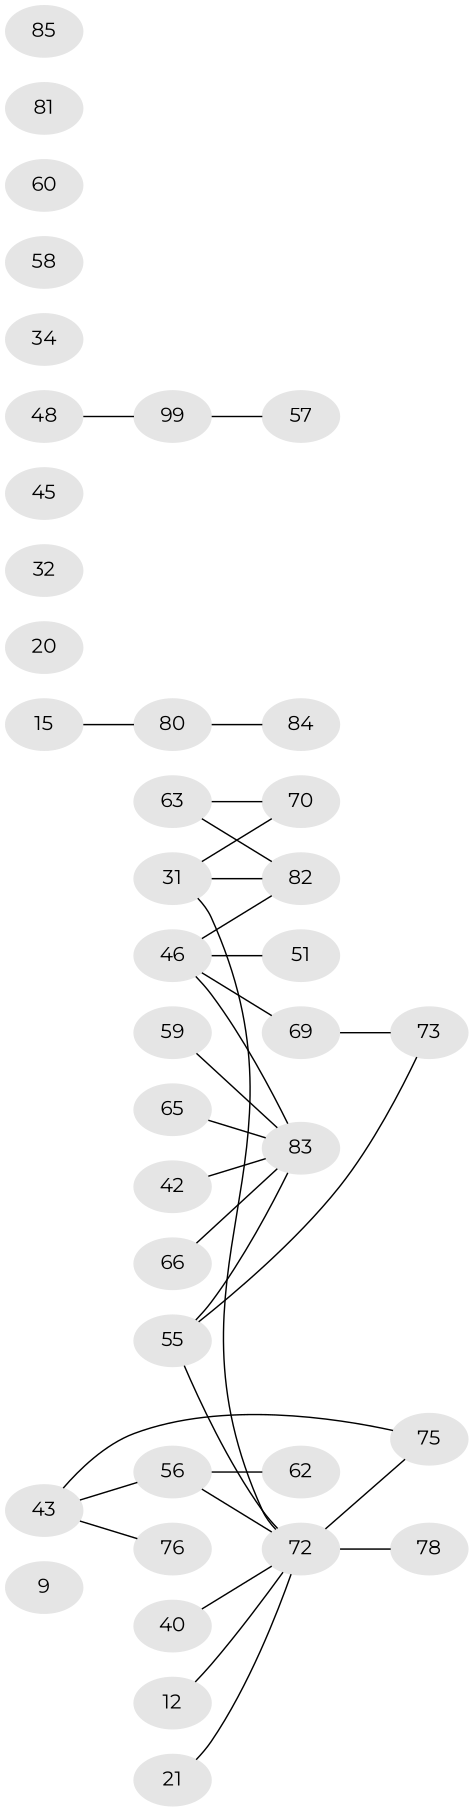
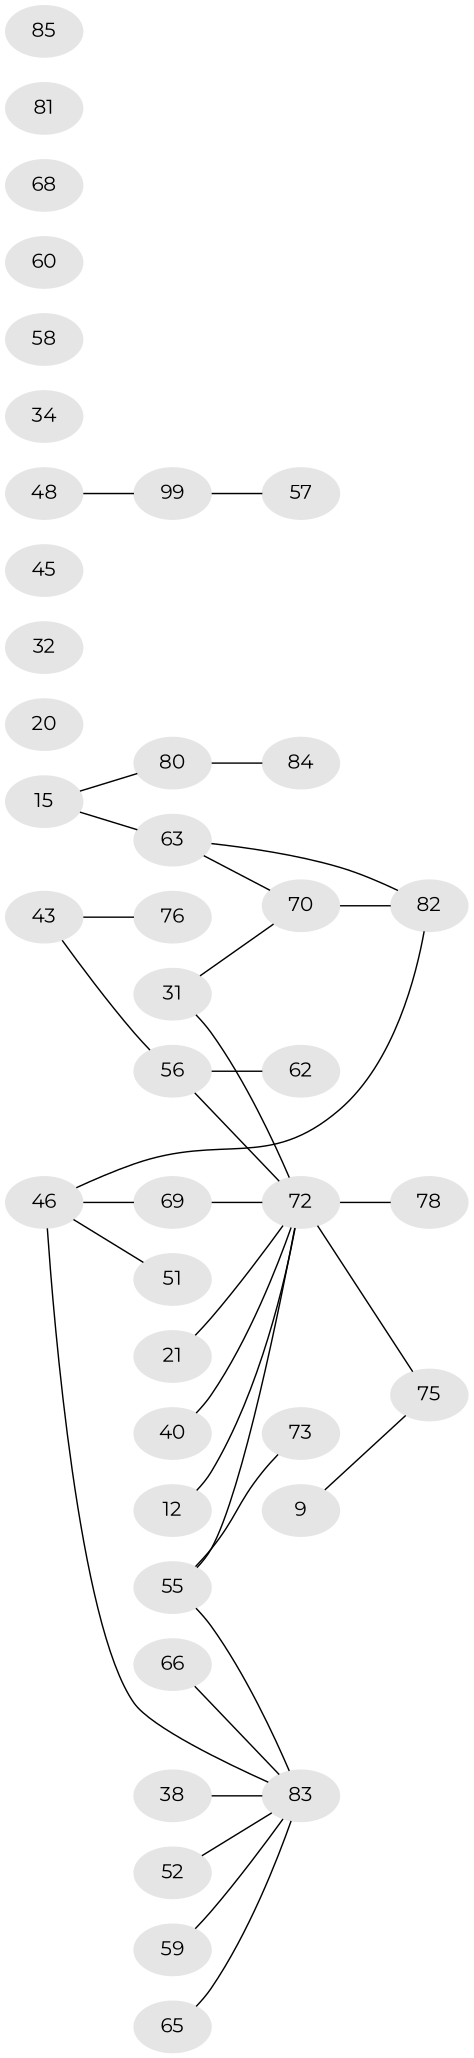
node "68": added
edge "15" -- "63": added
edge "31" -- "82": now "70" -- "82"
edge "69" -- "73": now "69" -- "72"
node "42": label "42" -> "52"
edge "75" -- "43": now "75" -- "9"
node "38": added
